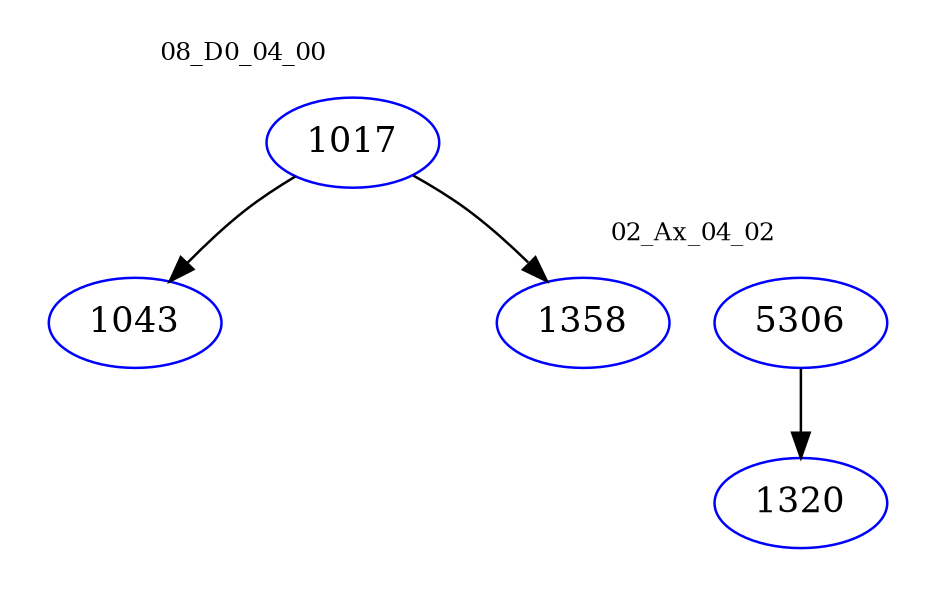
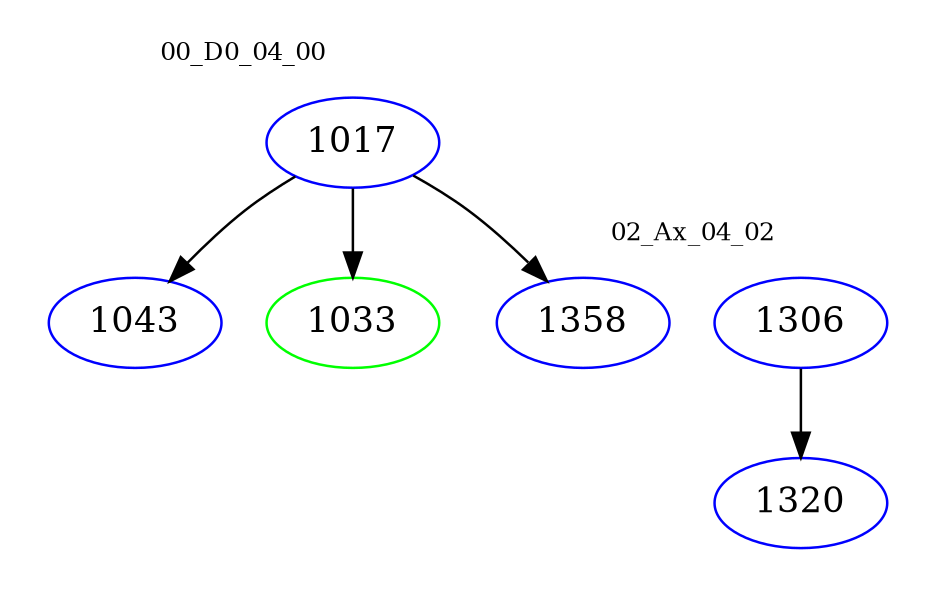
cluster "08_D0_04_00": label "08_D0_04_00" -> "00_D0_04_00"
node "1033": added
node "5306": label "5306" -> "1306"
